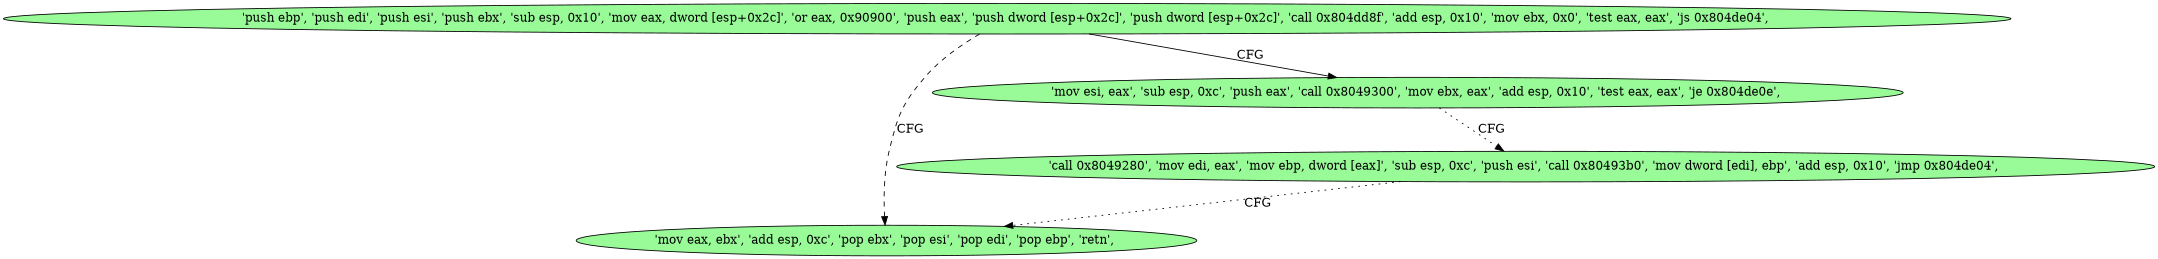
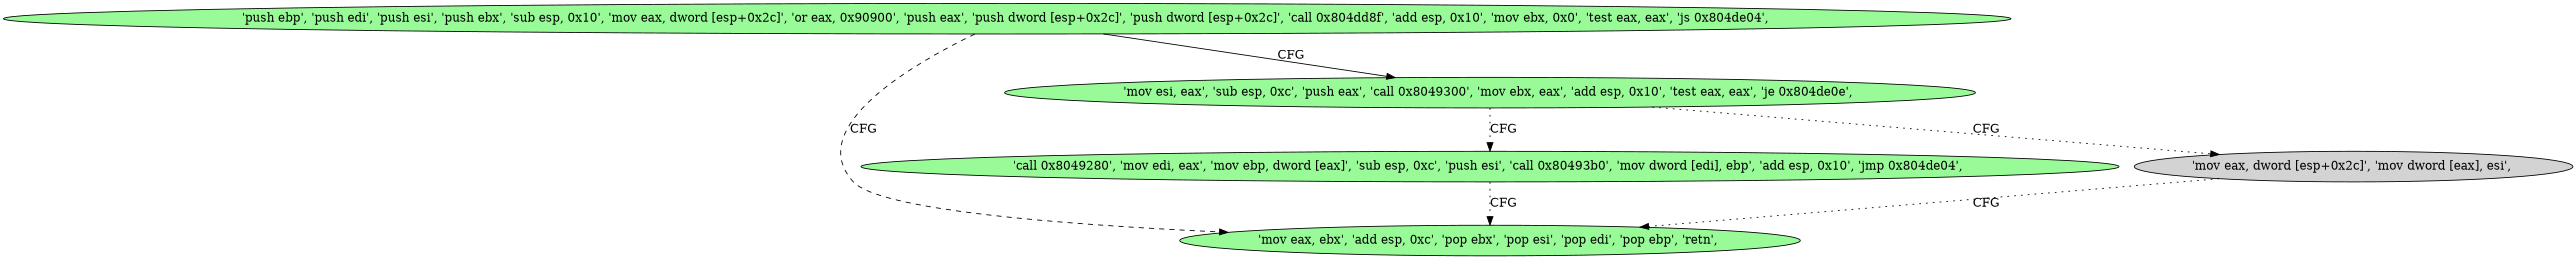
node "'mov eax, dword [esp+0x2c]', 'mov dword [eax], esi',": added
